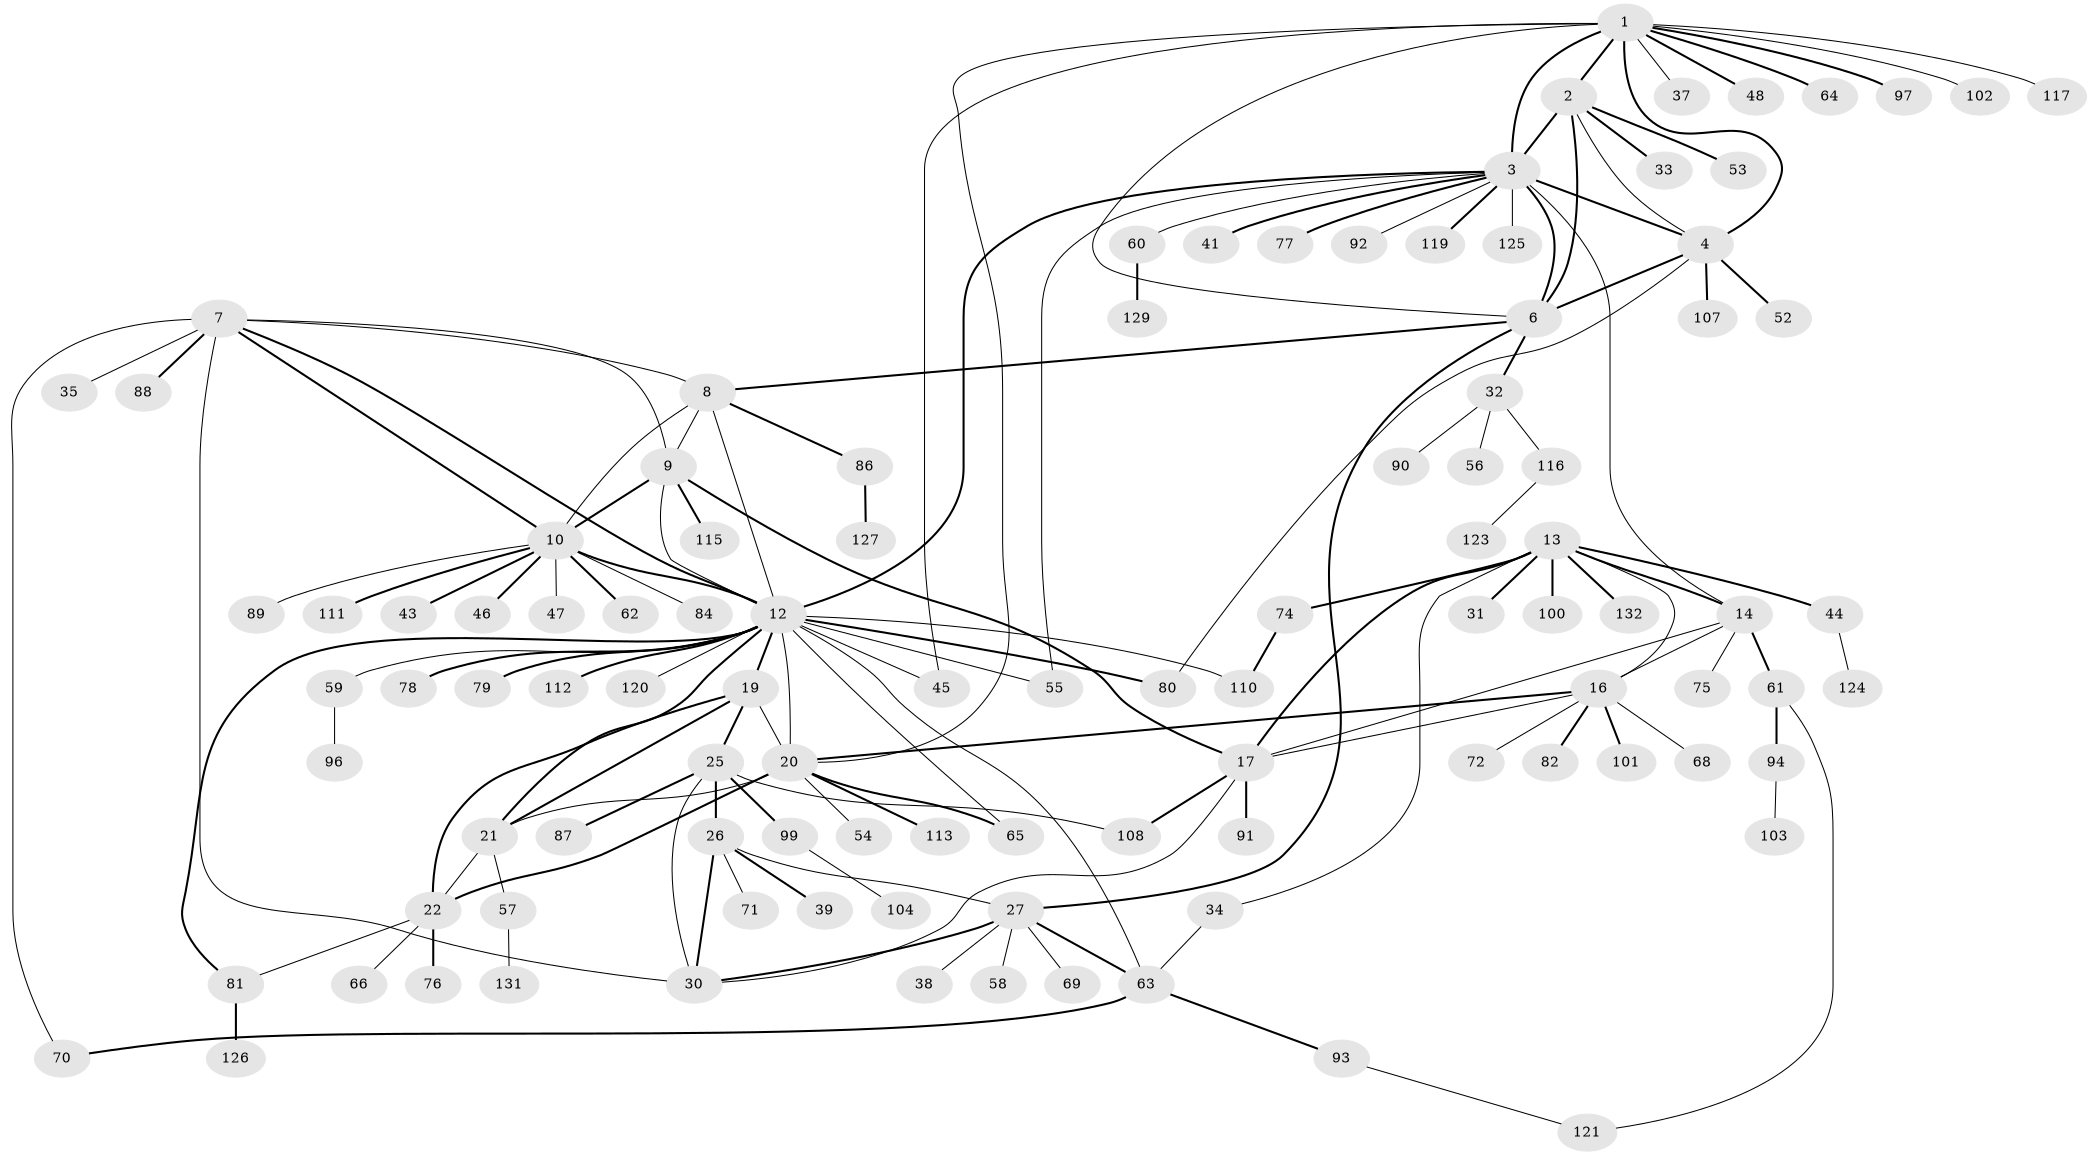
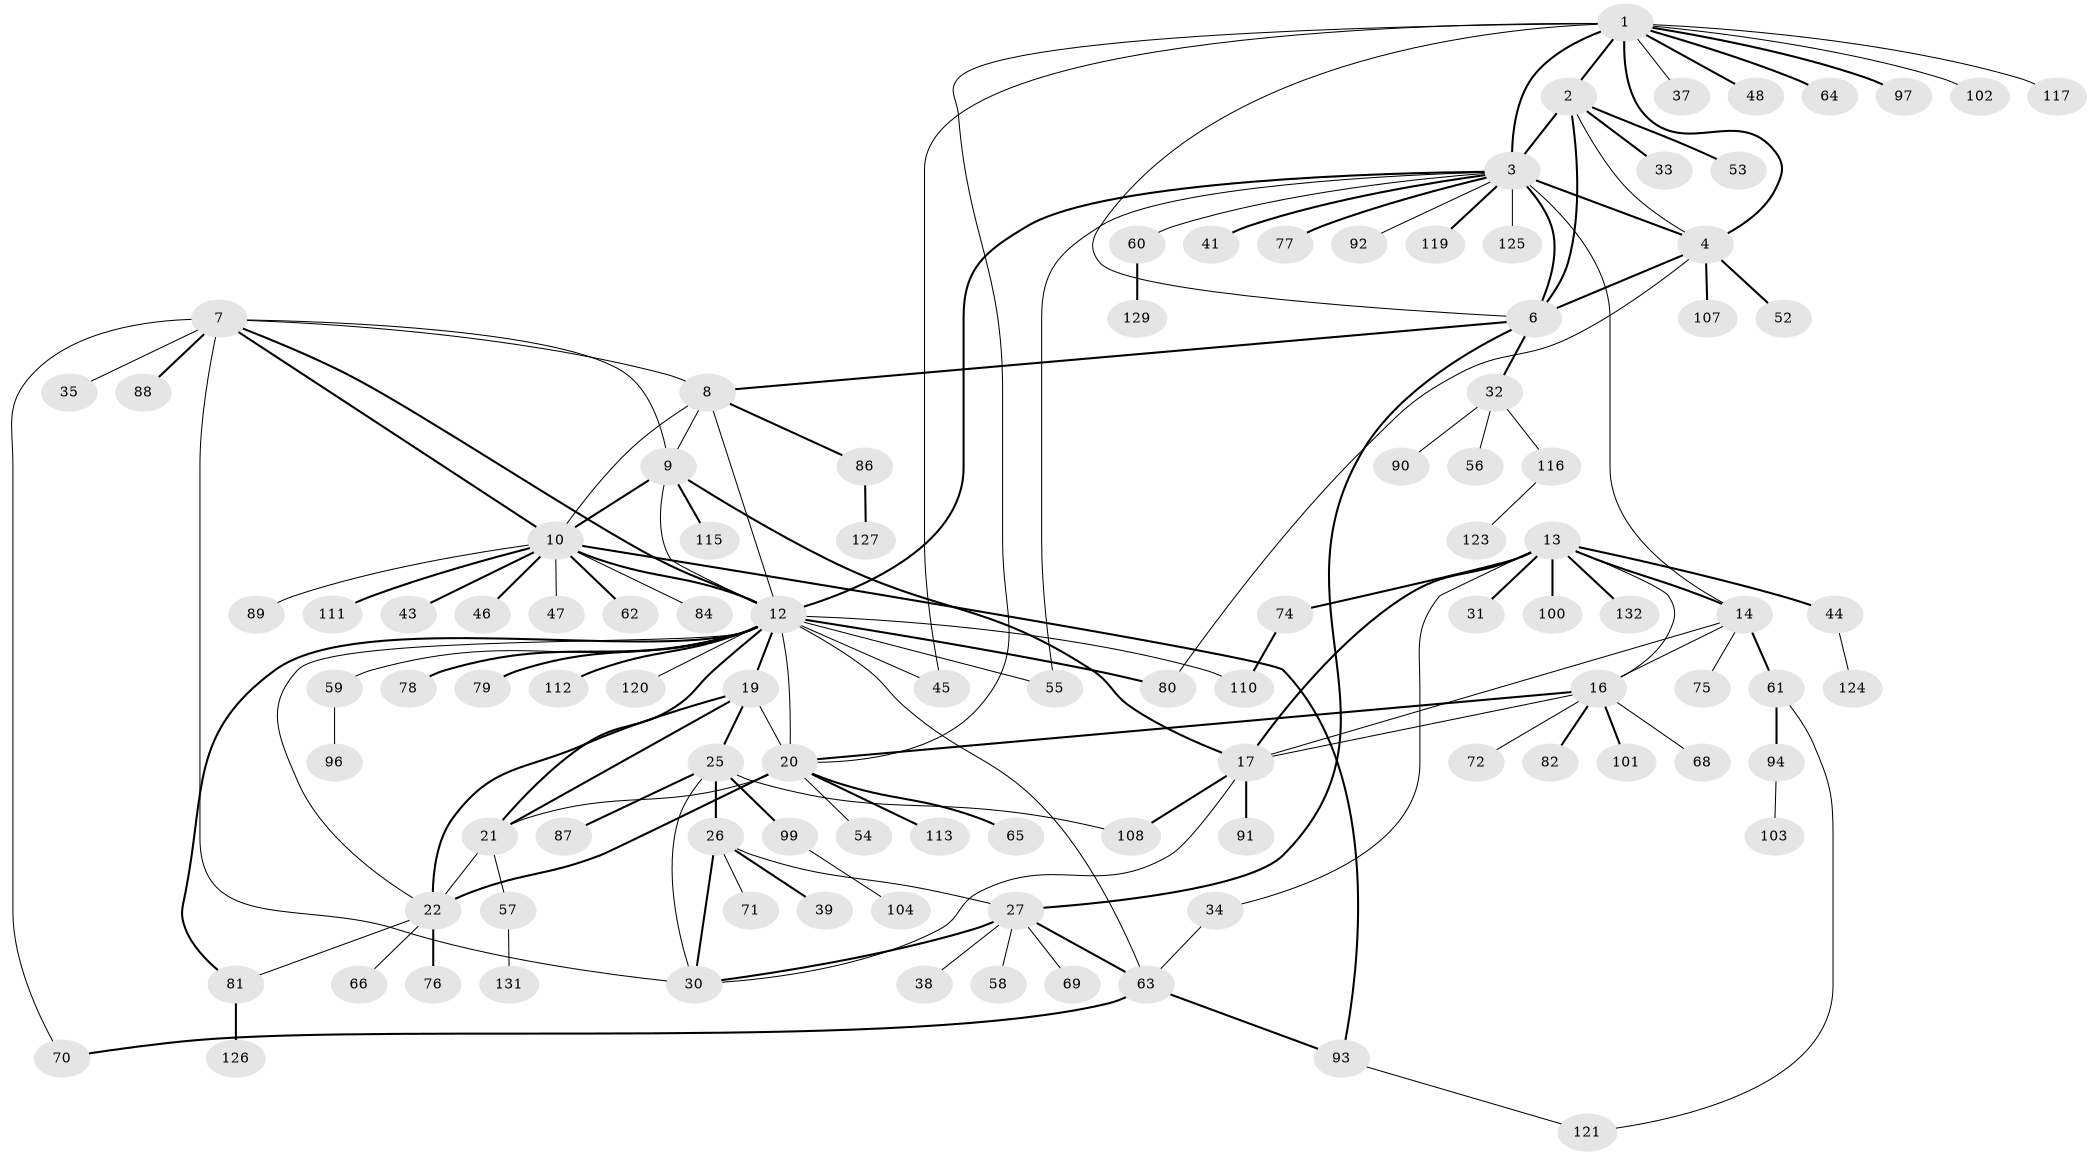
edge "10" -- "93": added
edge "12" -- "65": now "12" -- "22"
